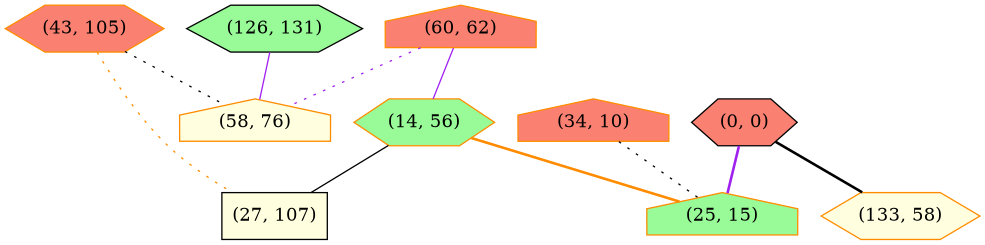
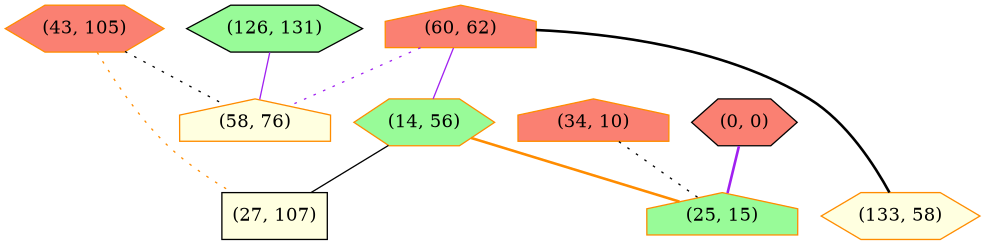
edge "(0, 0)" -- "(133, 58)": now "(60, 62)" -- "(133, 58)"
